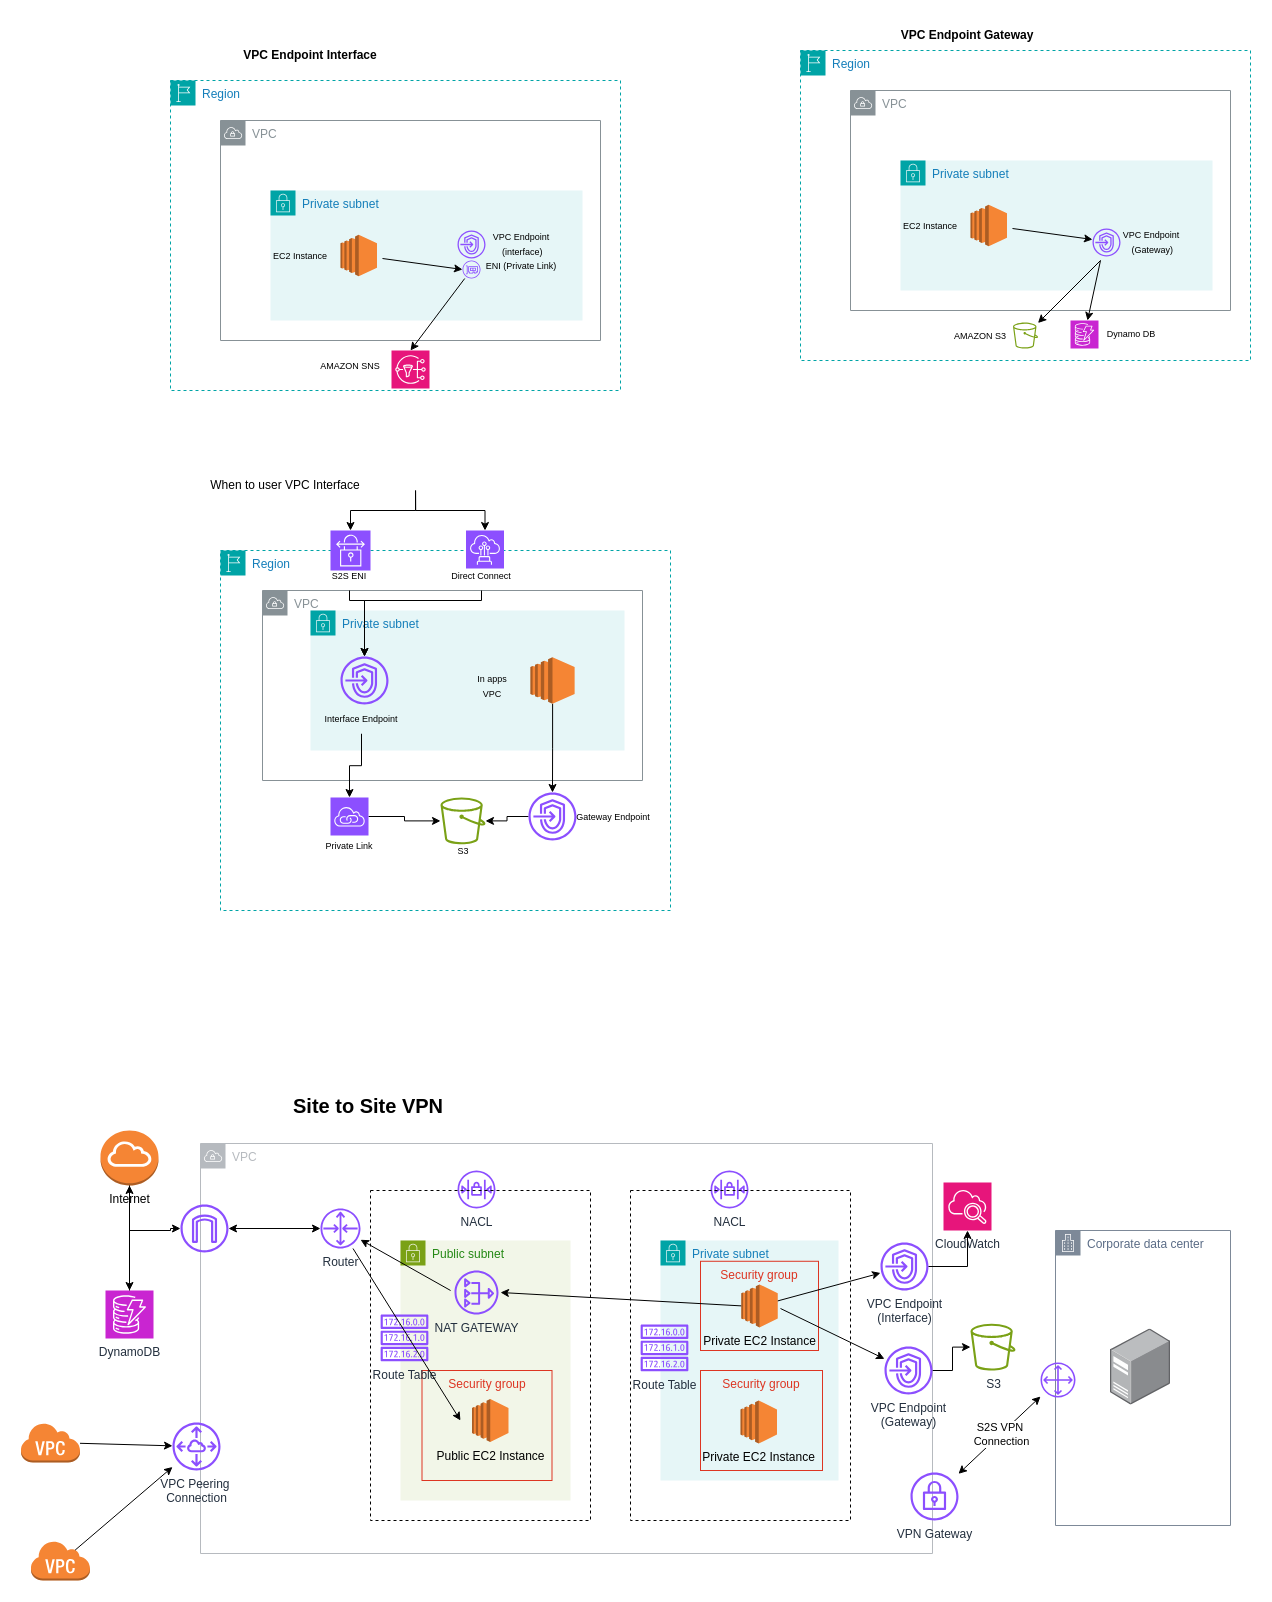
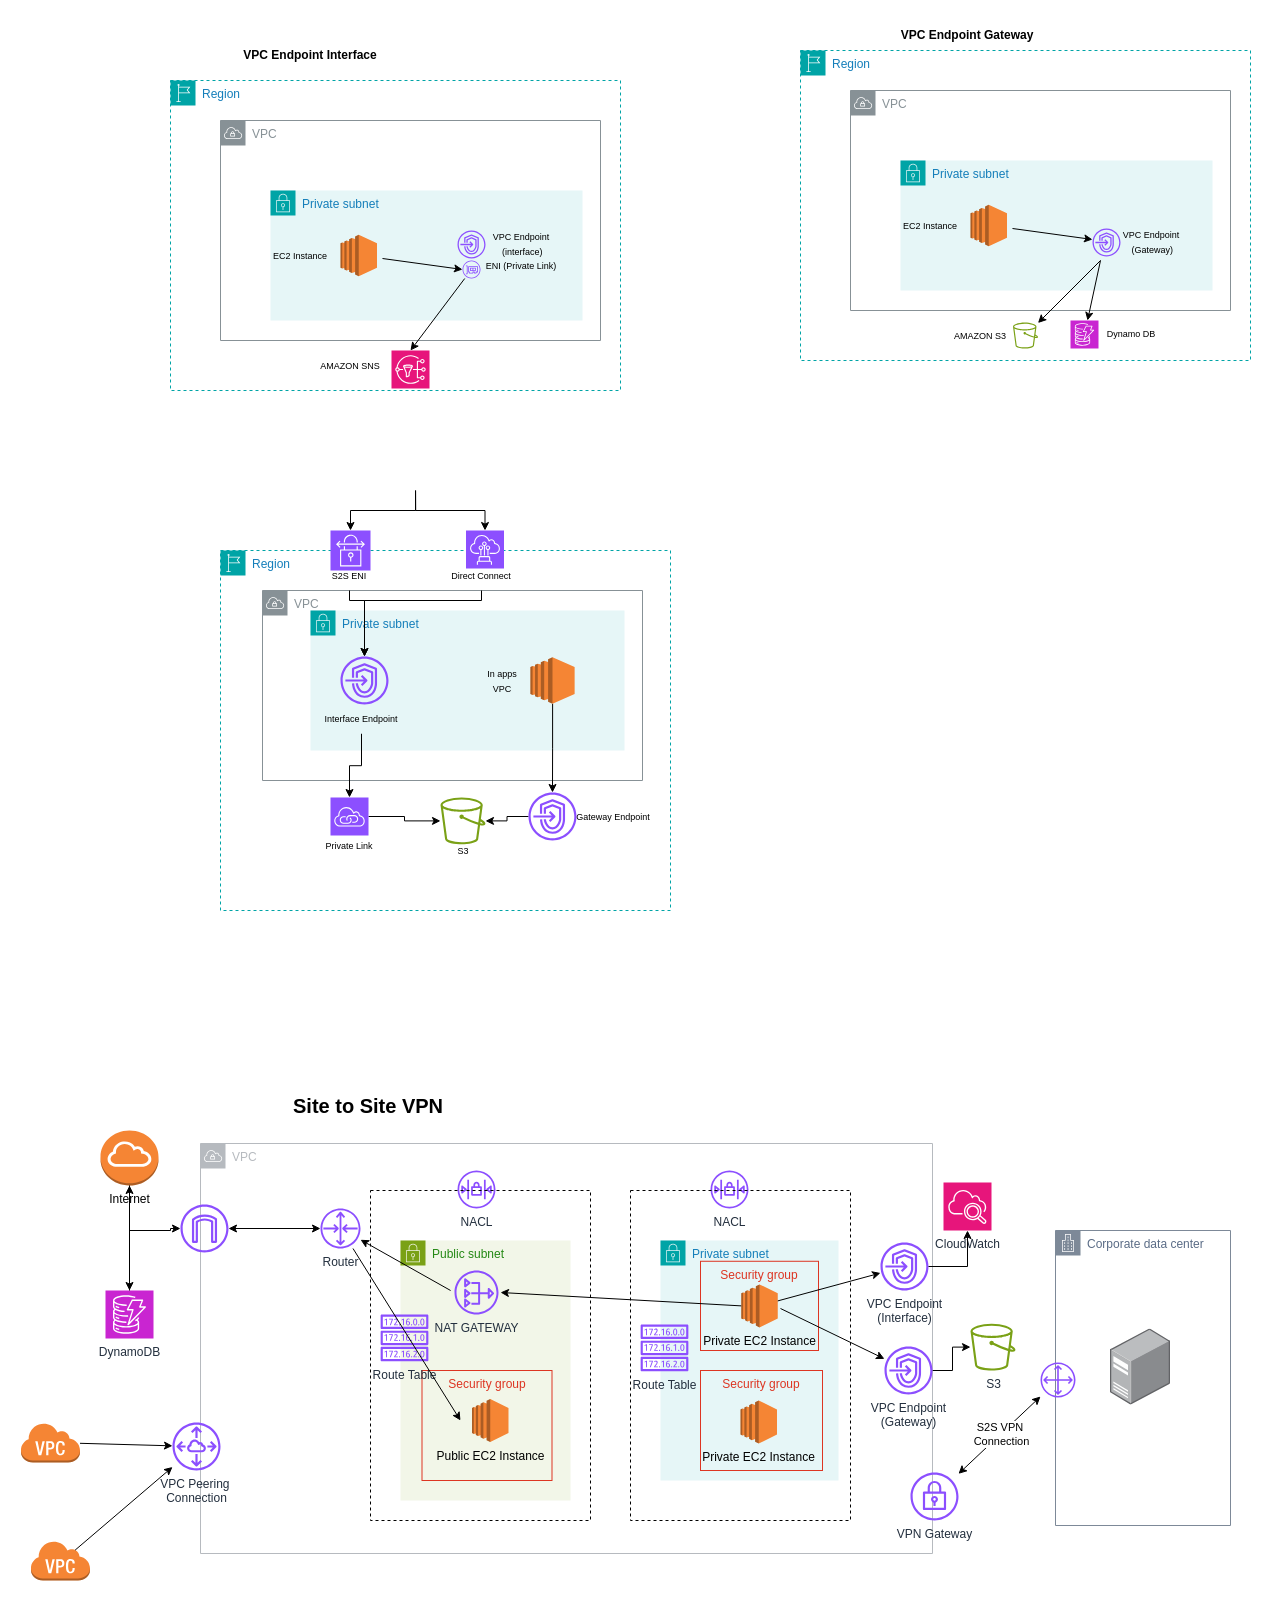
node "When to user VPC Interface": removed
node "In apps VPC": moved (493, 686) -> (503, 681)
